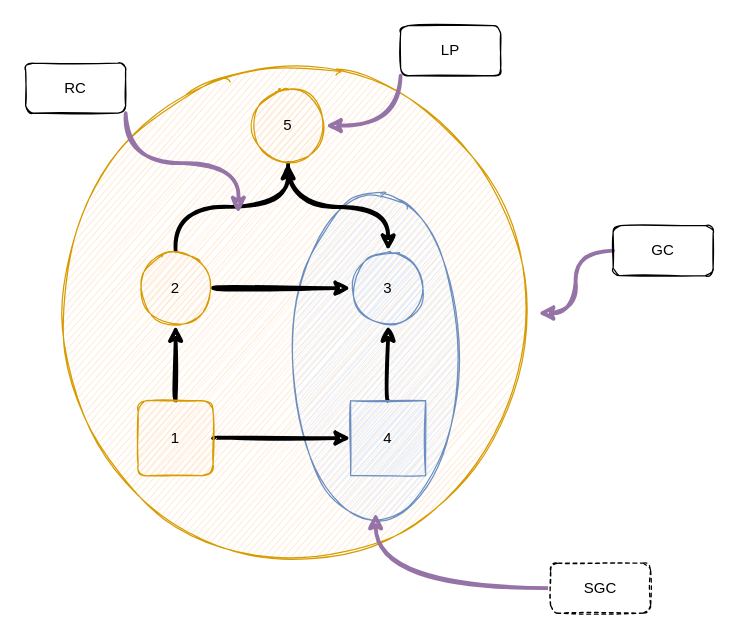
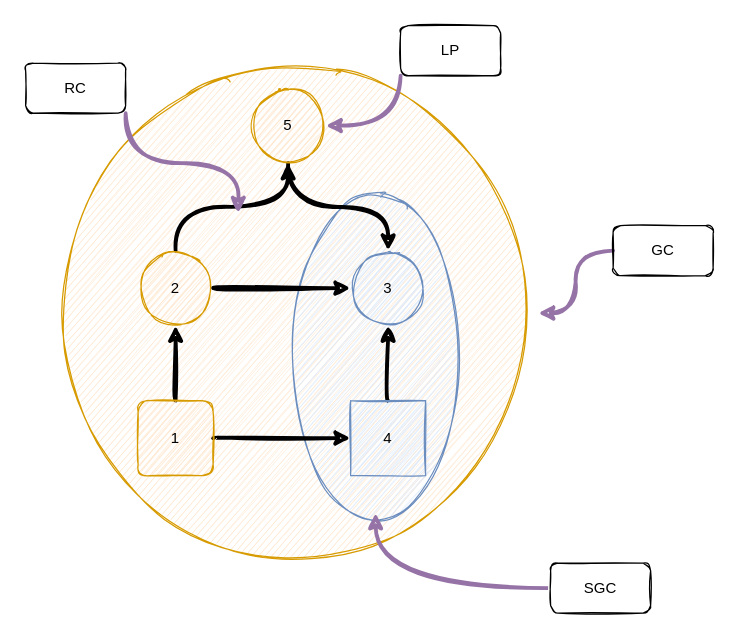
node "SGC": style dashed -> solid
